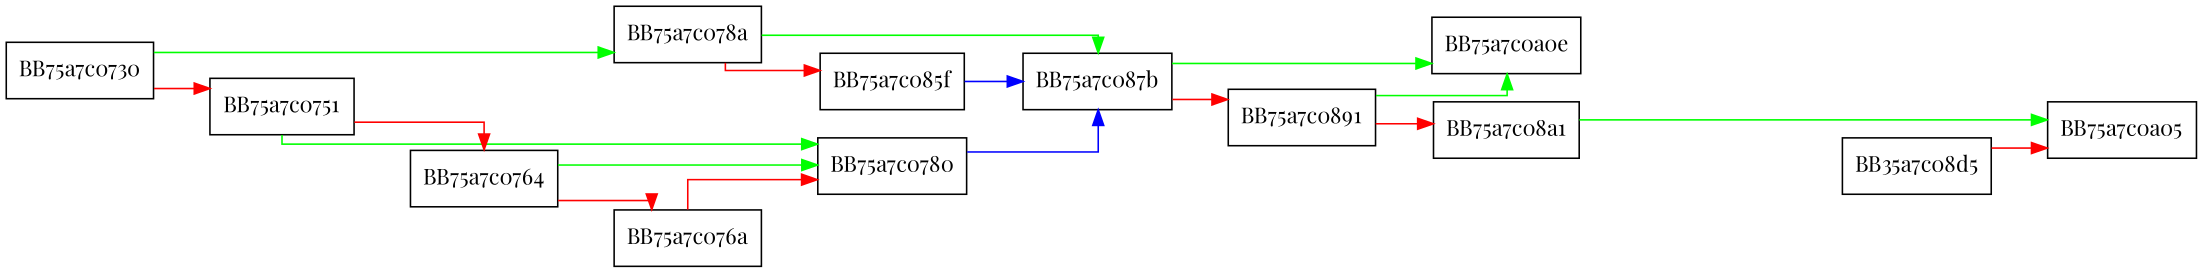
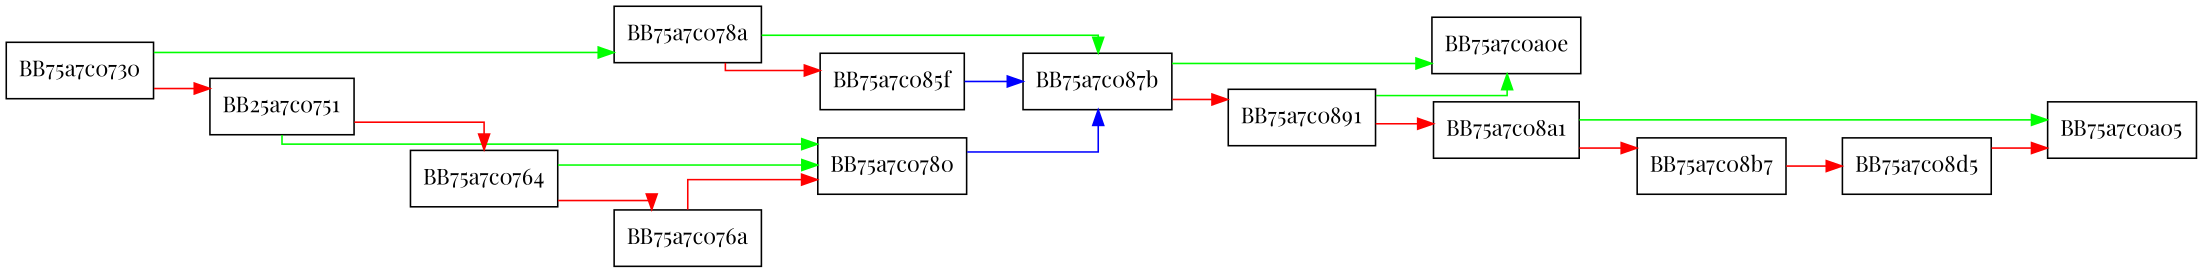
node "BB75a7c0751": label "BB75a7c0751" -> "BB25a7c0751"
node "BB75a7c08b7": added
node "BB35a7c08d5": label "BB35a7c08d5" -> "BB75a7c08d5"
